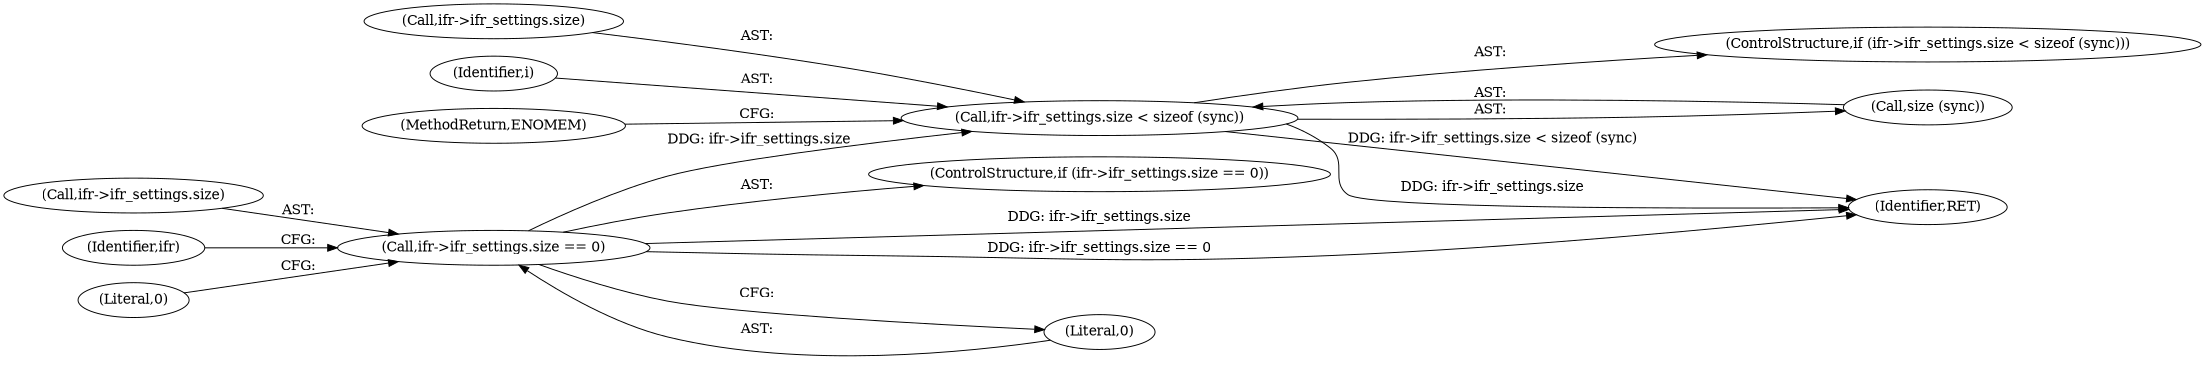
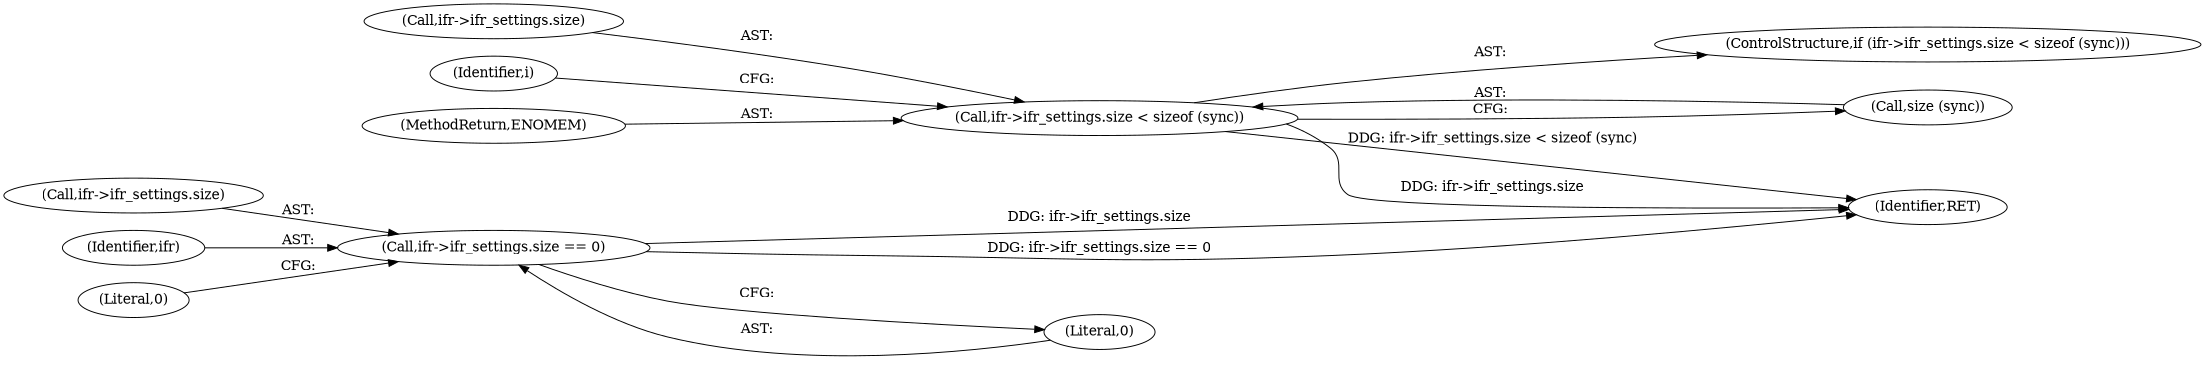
edge "(Identifier,i)" -> "(Call,ifr->ifr_settings.size < sizeof (sync))": label "AST: " -> "CFG: "
edge "(Call,ifr->ifr_settings.size < sizeof (sync))" -> "(Call,size (sync))": label "AST: " -> "CFG: "
edge "(MethodReturn,ENOMEM)" -> "(Call,ifr->ifr_settings.size < sizeof (sync))": label "CFG: " -> "AST: "
edge "(Call,ifr->ifr_settings.size == 0)" -> "(Call,ifr->ifr_settings.size < sizeof (sync))": removed, label "DDG: ifr->ifr_settings.size"
node "(ControlStructure,if (ifr->ifr_settings.size == 0))": removed
edge "(Identifier,ifr)" -> "(Call,ifr->ifr_settings.size == 0)": label "CFG: " -> "AST: "
